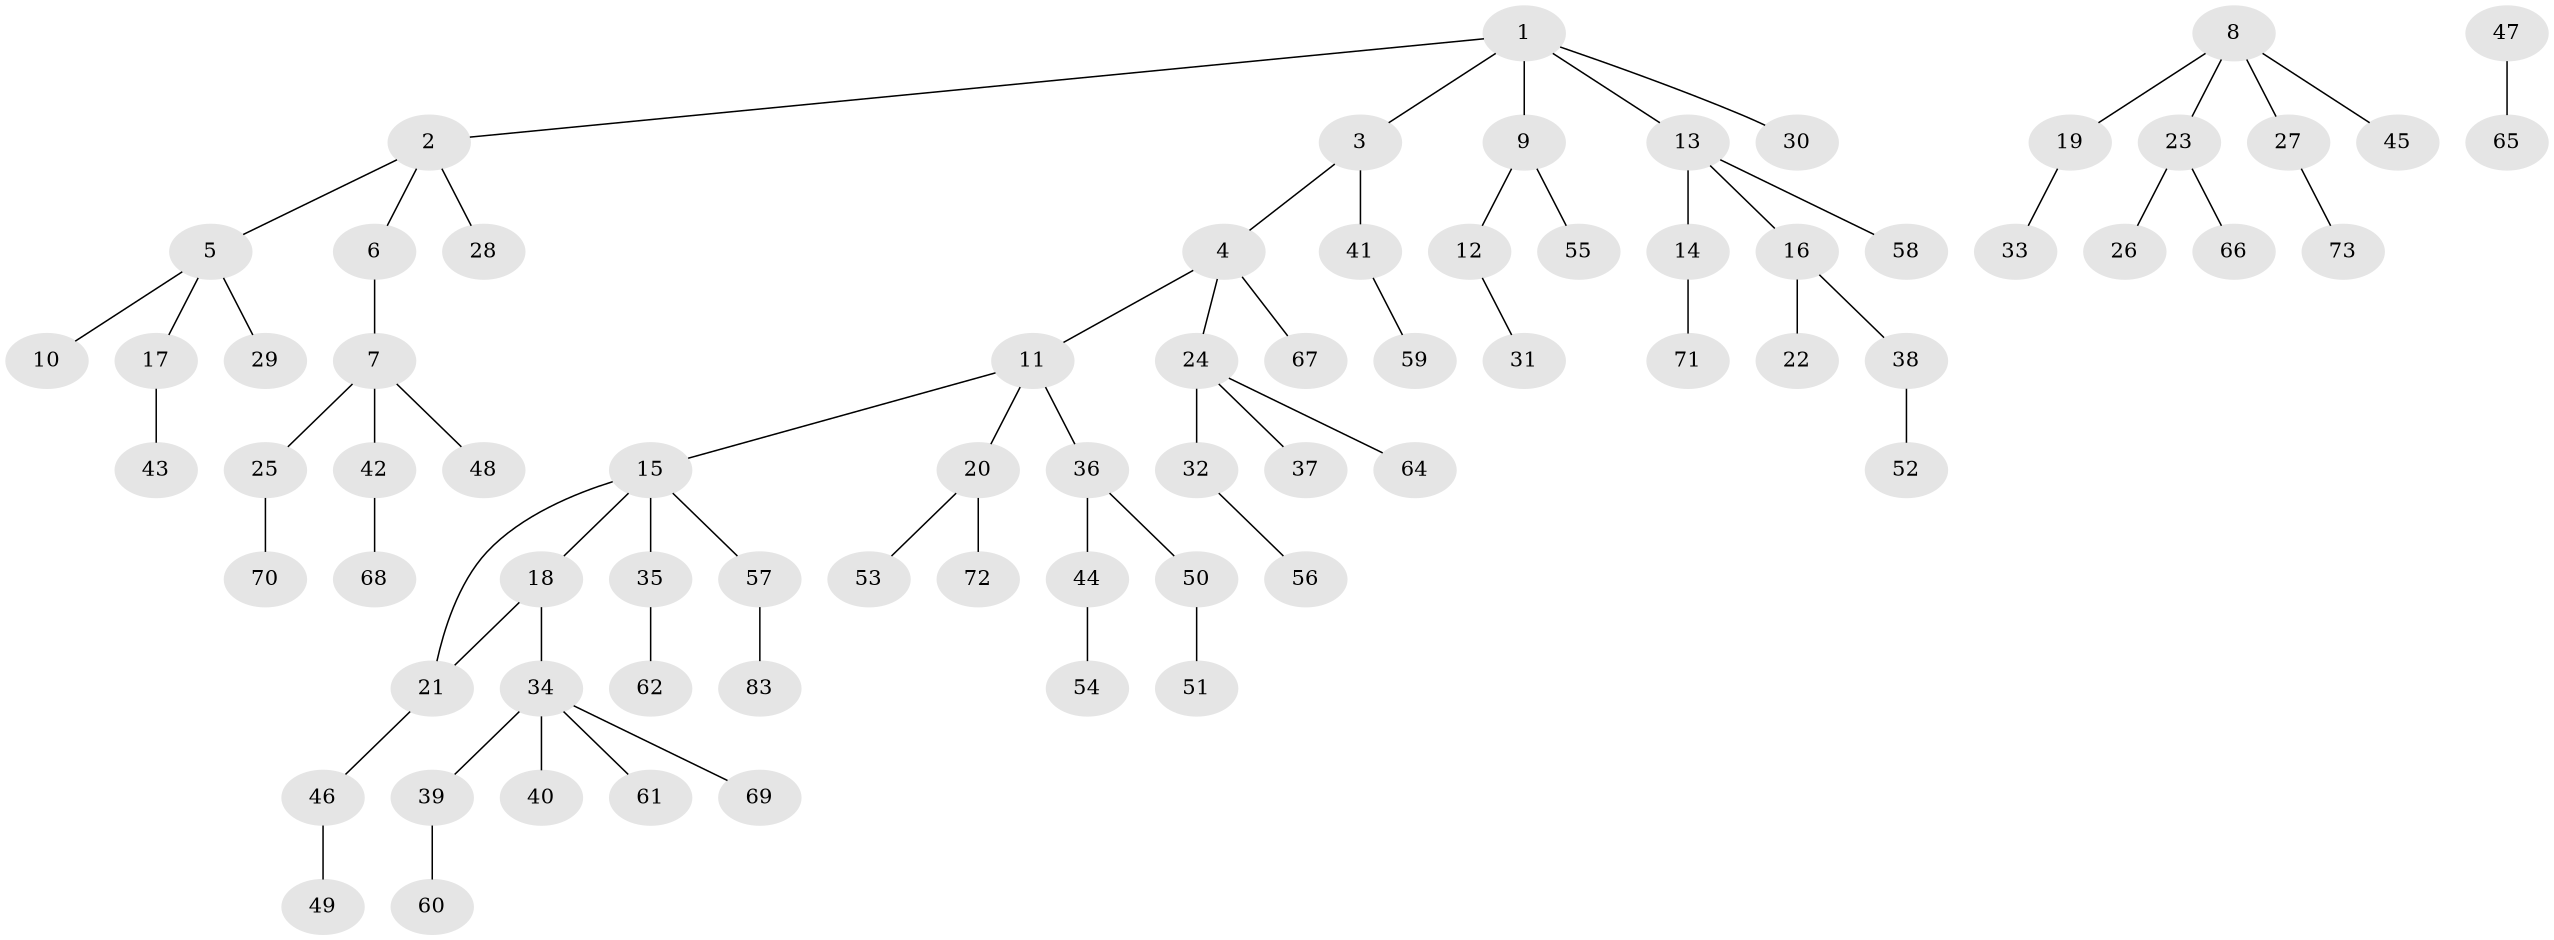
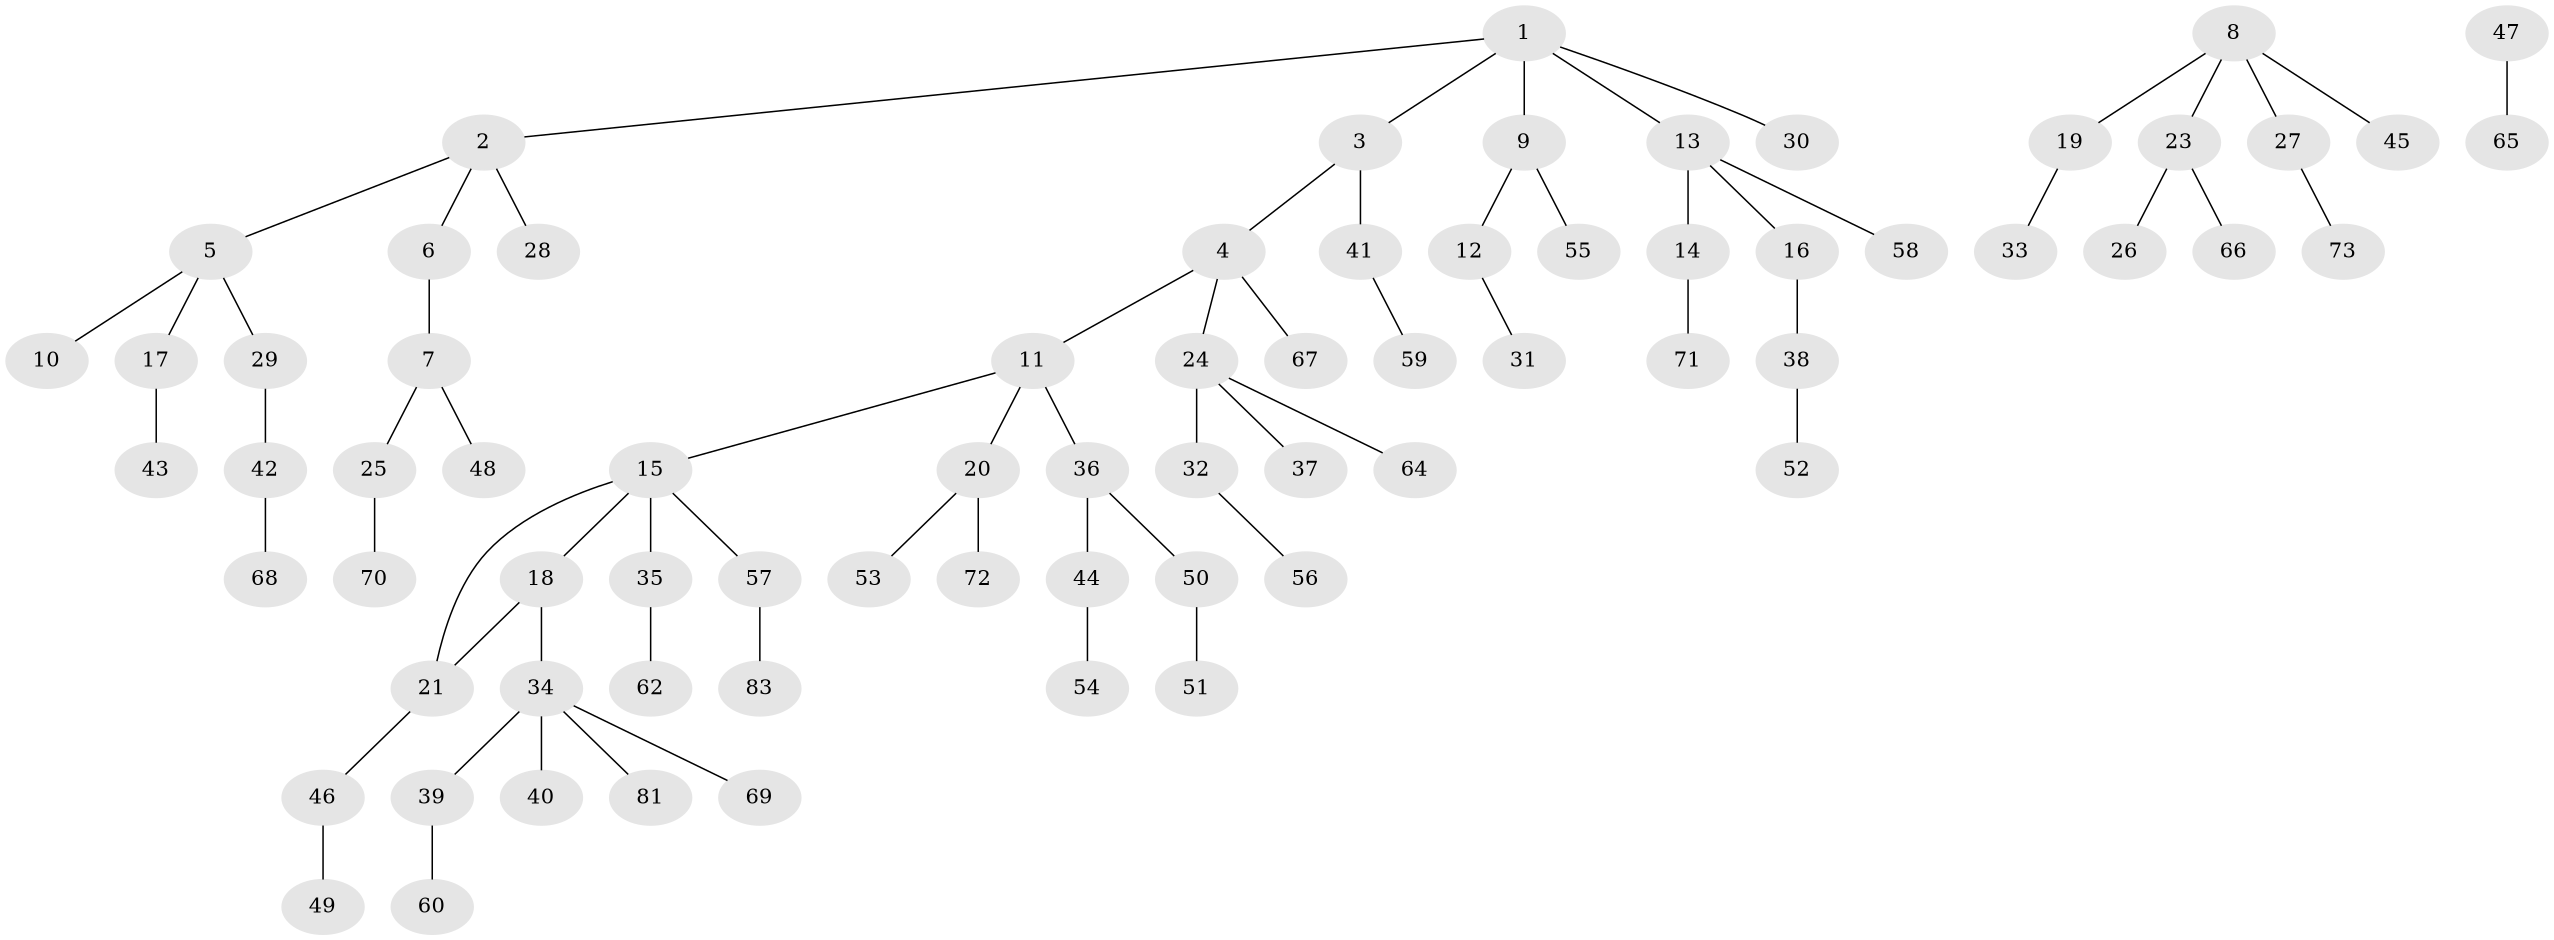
node "22": removed
edge "7" -- "42": now "29" -- "42"
node "61": label "61" -> "81"
